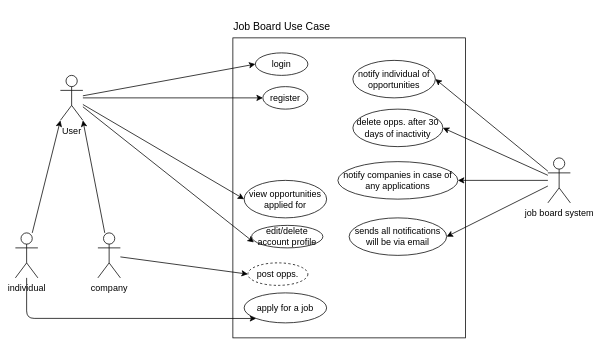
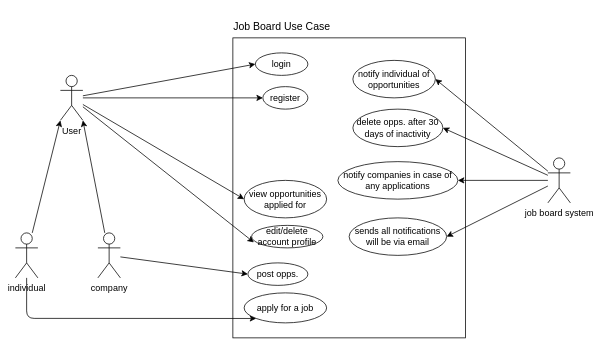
node "post opps.": style dashed -> solid
